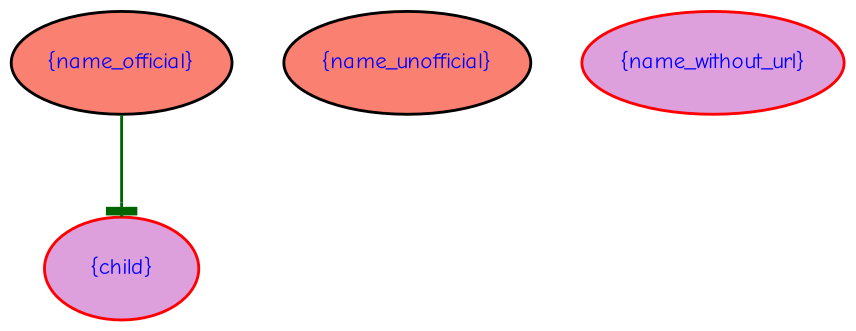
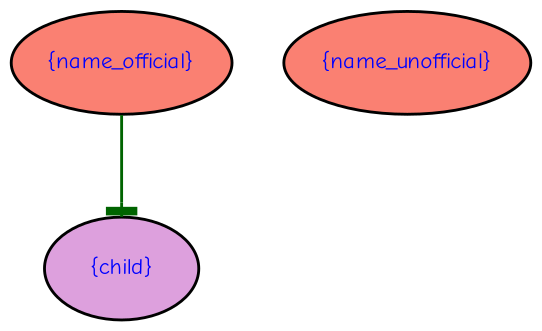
node "{name_without_url}": removed
node "{child}": color red -> black
